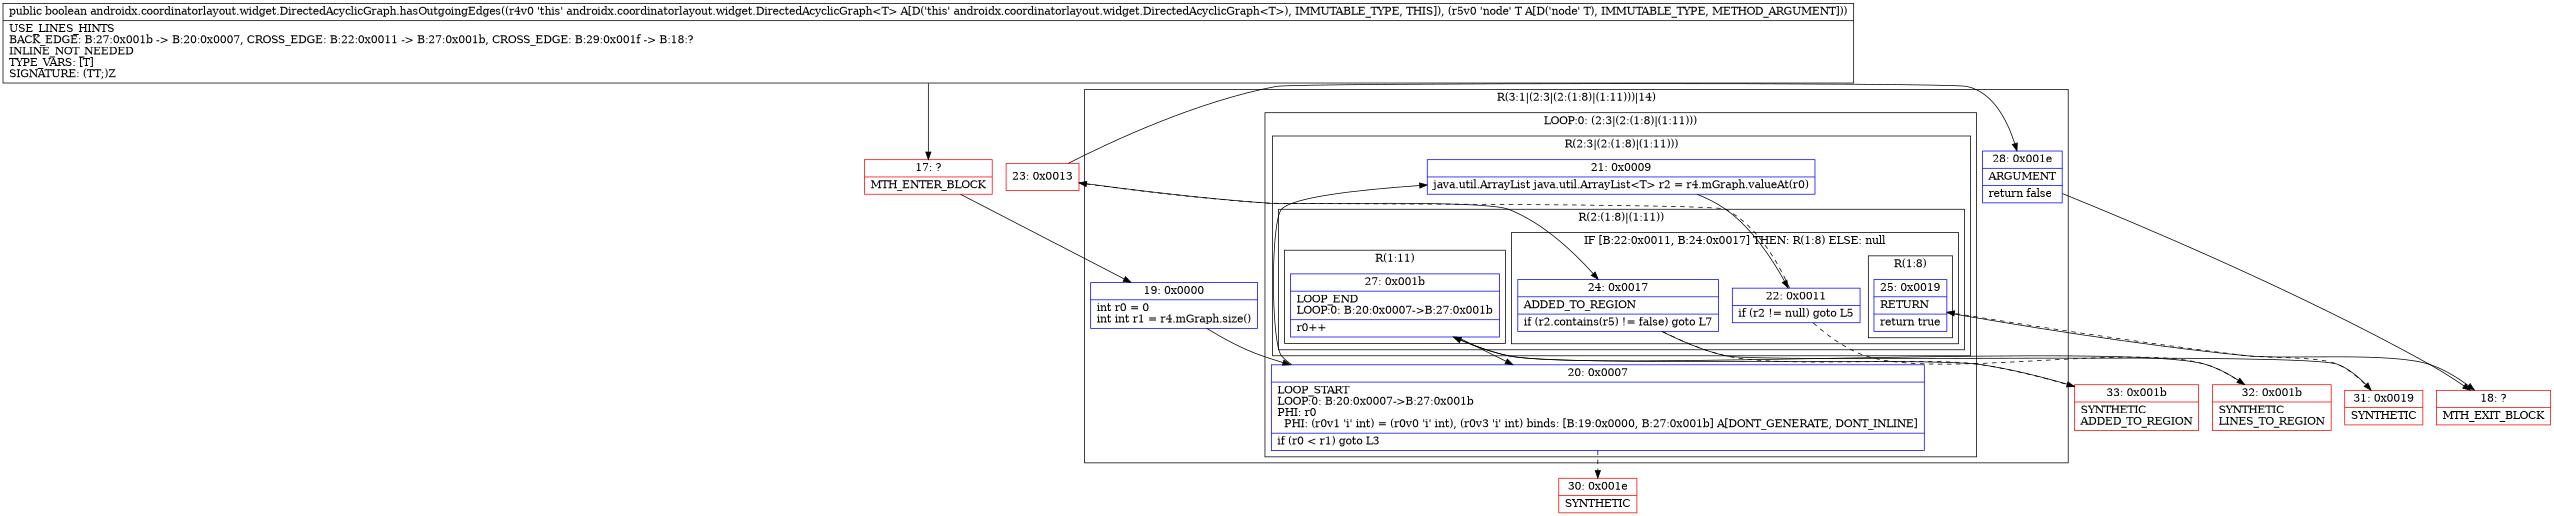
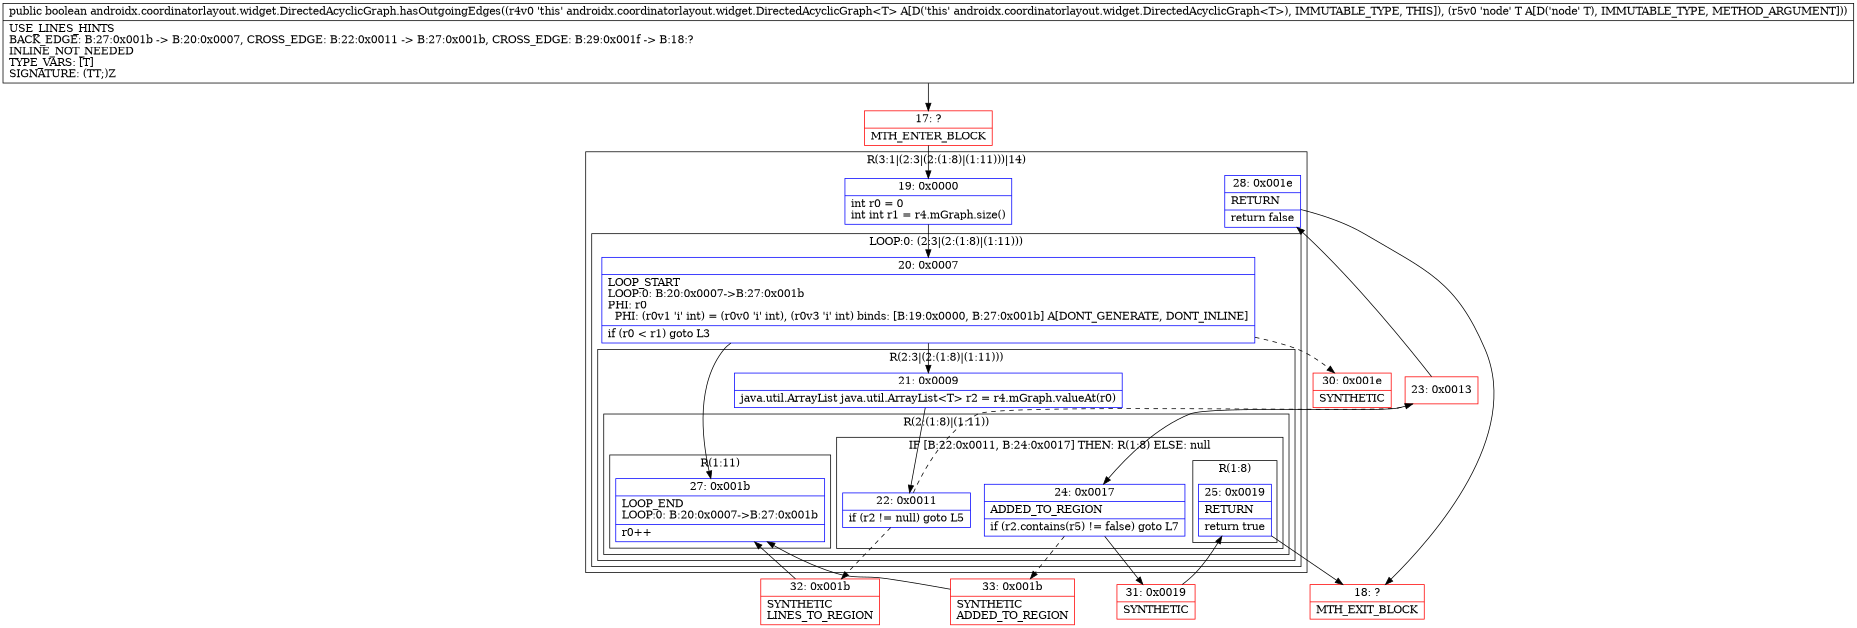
node "28: 0x001e": text "ARGUMENT" -> "RETURN"
edge "31: 0x0019" -> "25: 0x0019": style dashed -> solid
edge "27: 0x001b" -> "20: 0x0007": reversed
